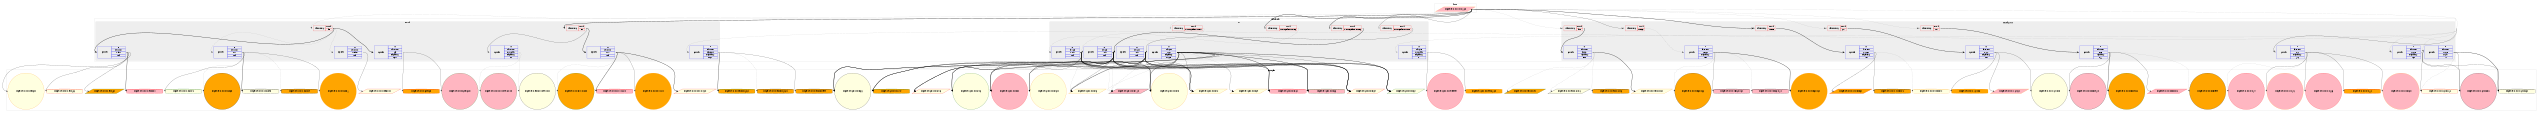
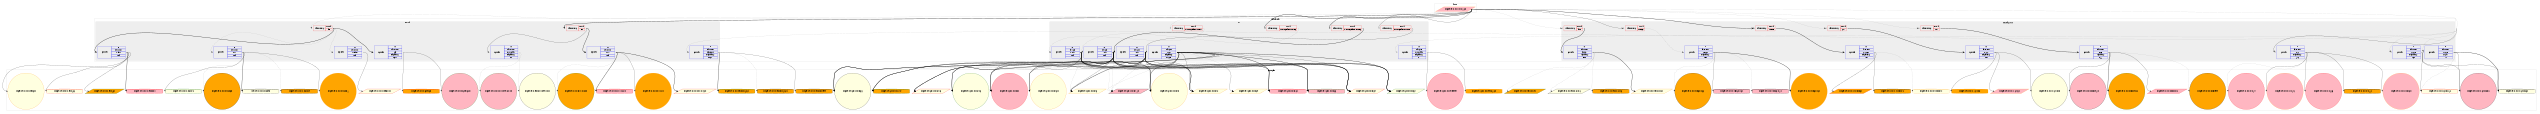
node "portage://dev-python/pytz-2019.3": label "portage://dev-python/pytz-2019.3" -> "none://dev-python/pytz-2019.3"
node "portage://dev-python/pyro-4.41": color red -> black
